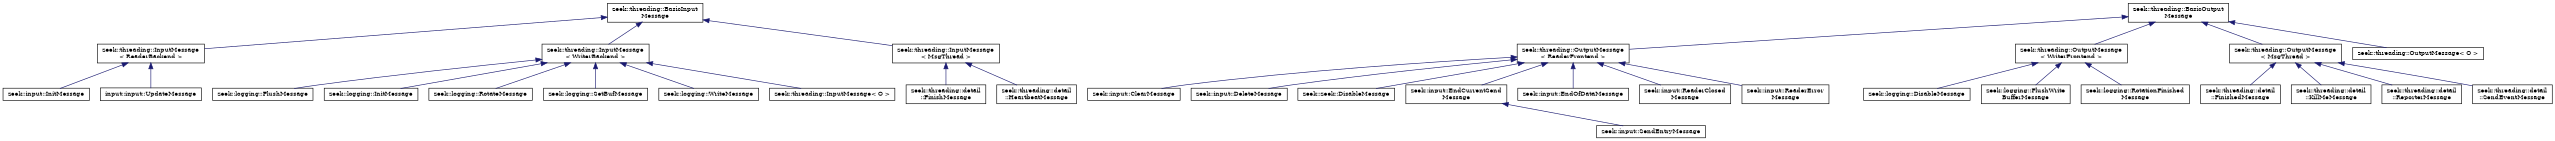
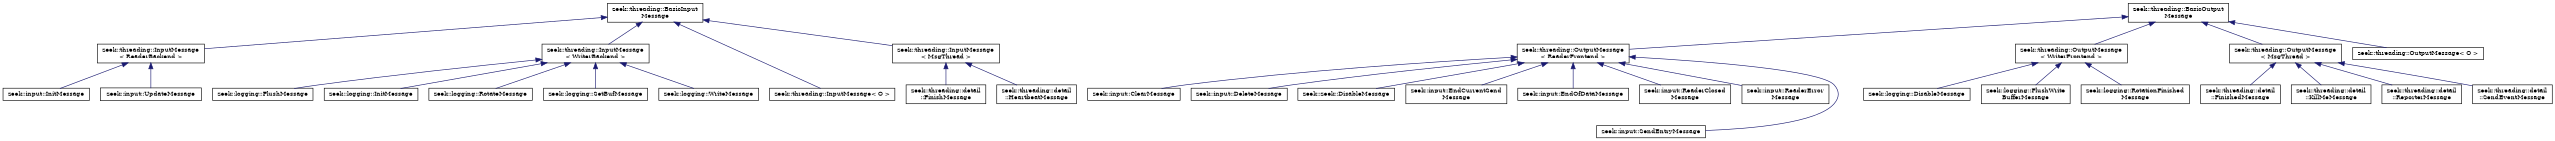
edge "zeek::threading::InputMessage< O >" -> "zeek::threading::InputMessage < WriterBackend >": now "zeek::threading::InputMessage< O >" -> "zeek::threading::BasicInput Message"
node "input::input::UpdateMessage": label "input::input::UpdateMessage" -> "zeek::input::UpdateMessage"
edge "zeek::input::SendEntryMessage" -> "zeek::input::EndCurrentSend Message": now "zeek::input::SendEntryMessage" -> "zeek::threading::OutputMessage < ReaderFrontend >"
